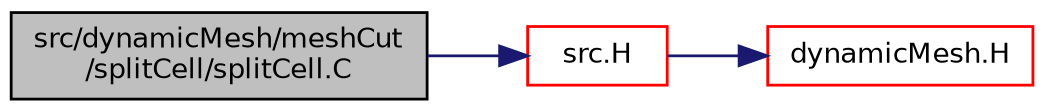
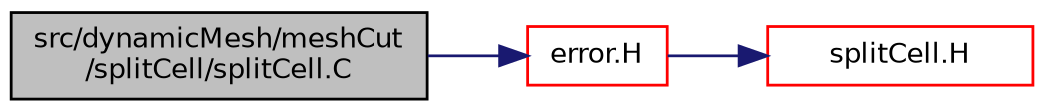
node "src.H": label "src.H" -> "error.H"
node "dynamicMesh.H": label "dynamicMesh.H" -> "splitCell.H"
